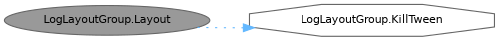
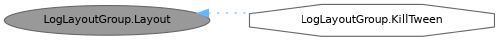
edge "LogLayoutGroup.Layout" -> "LogLayoutGroup.KillTween": reversed
